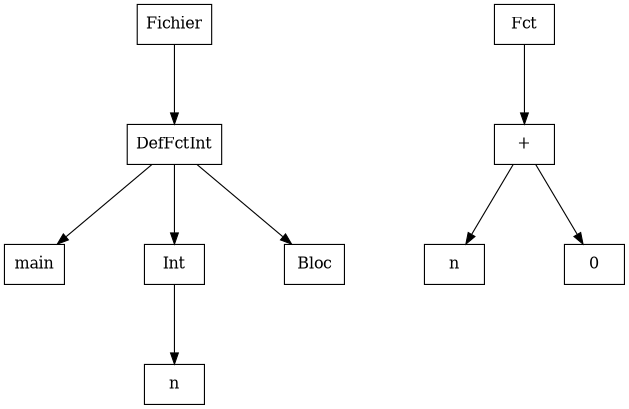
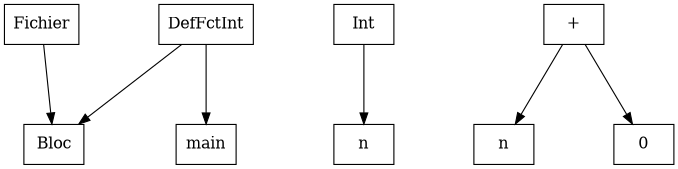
node "Fct": removed
edge "Fichier" -> "DefFctInt": now "Fichier" -> "Bloc"
edge "DefFctInt" -> "Int": removed
